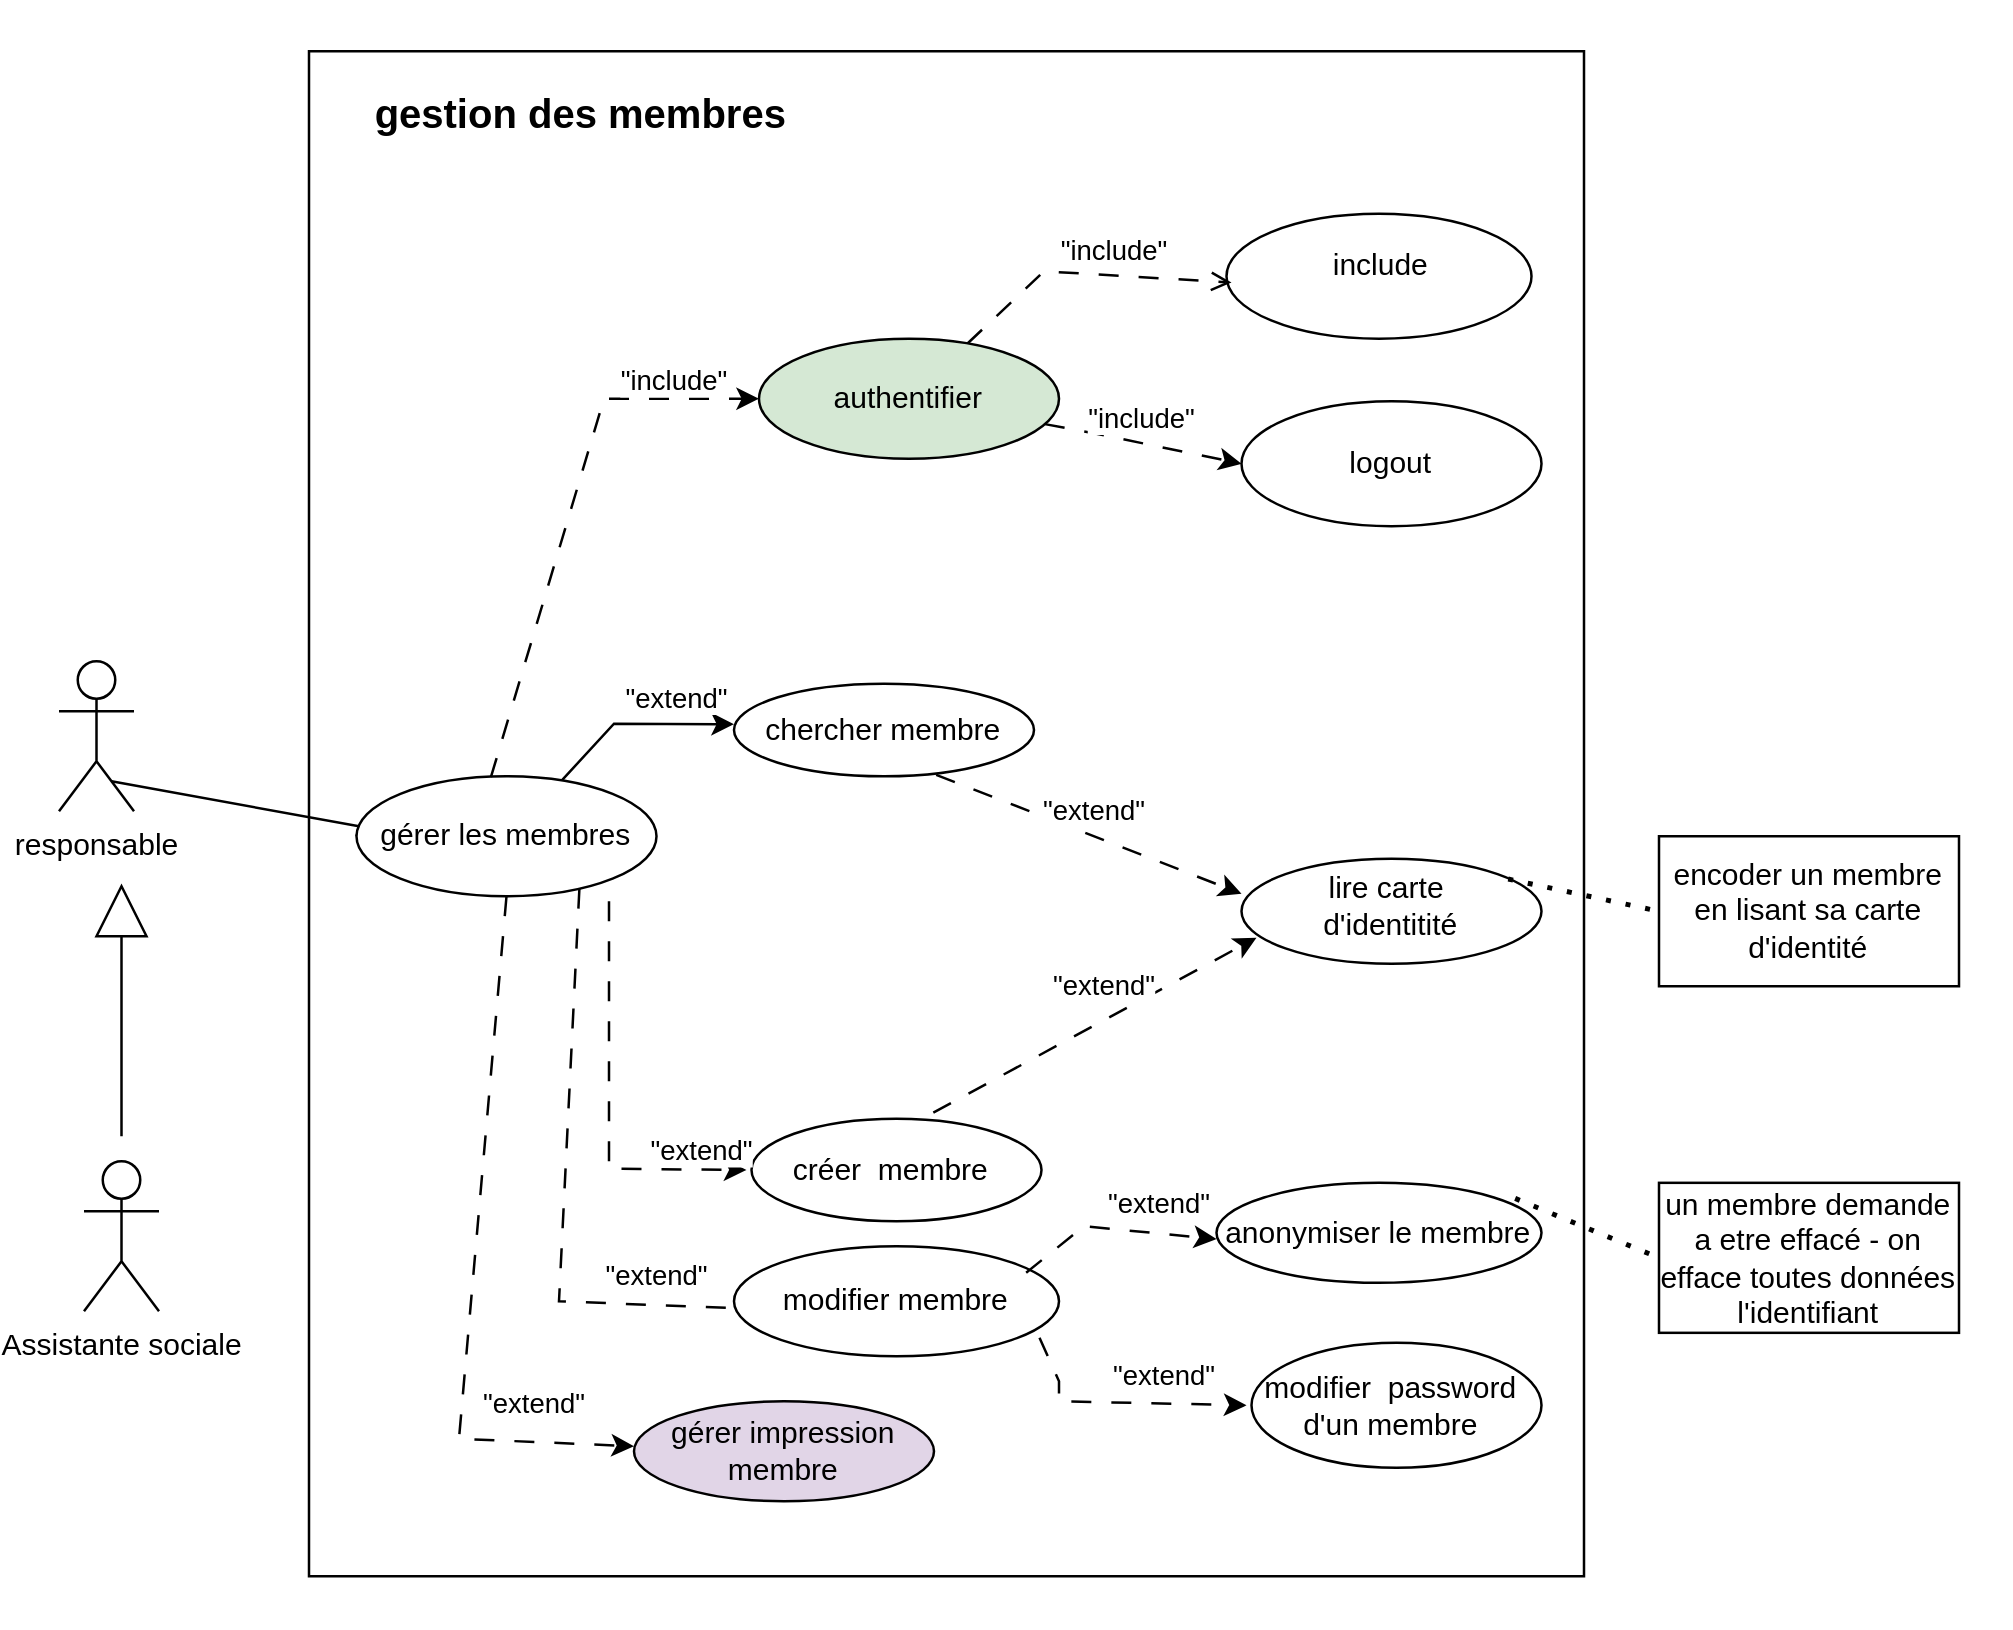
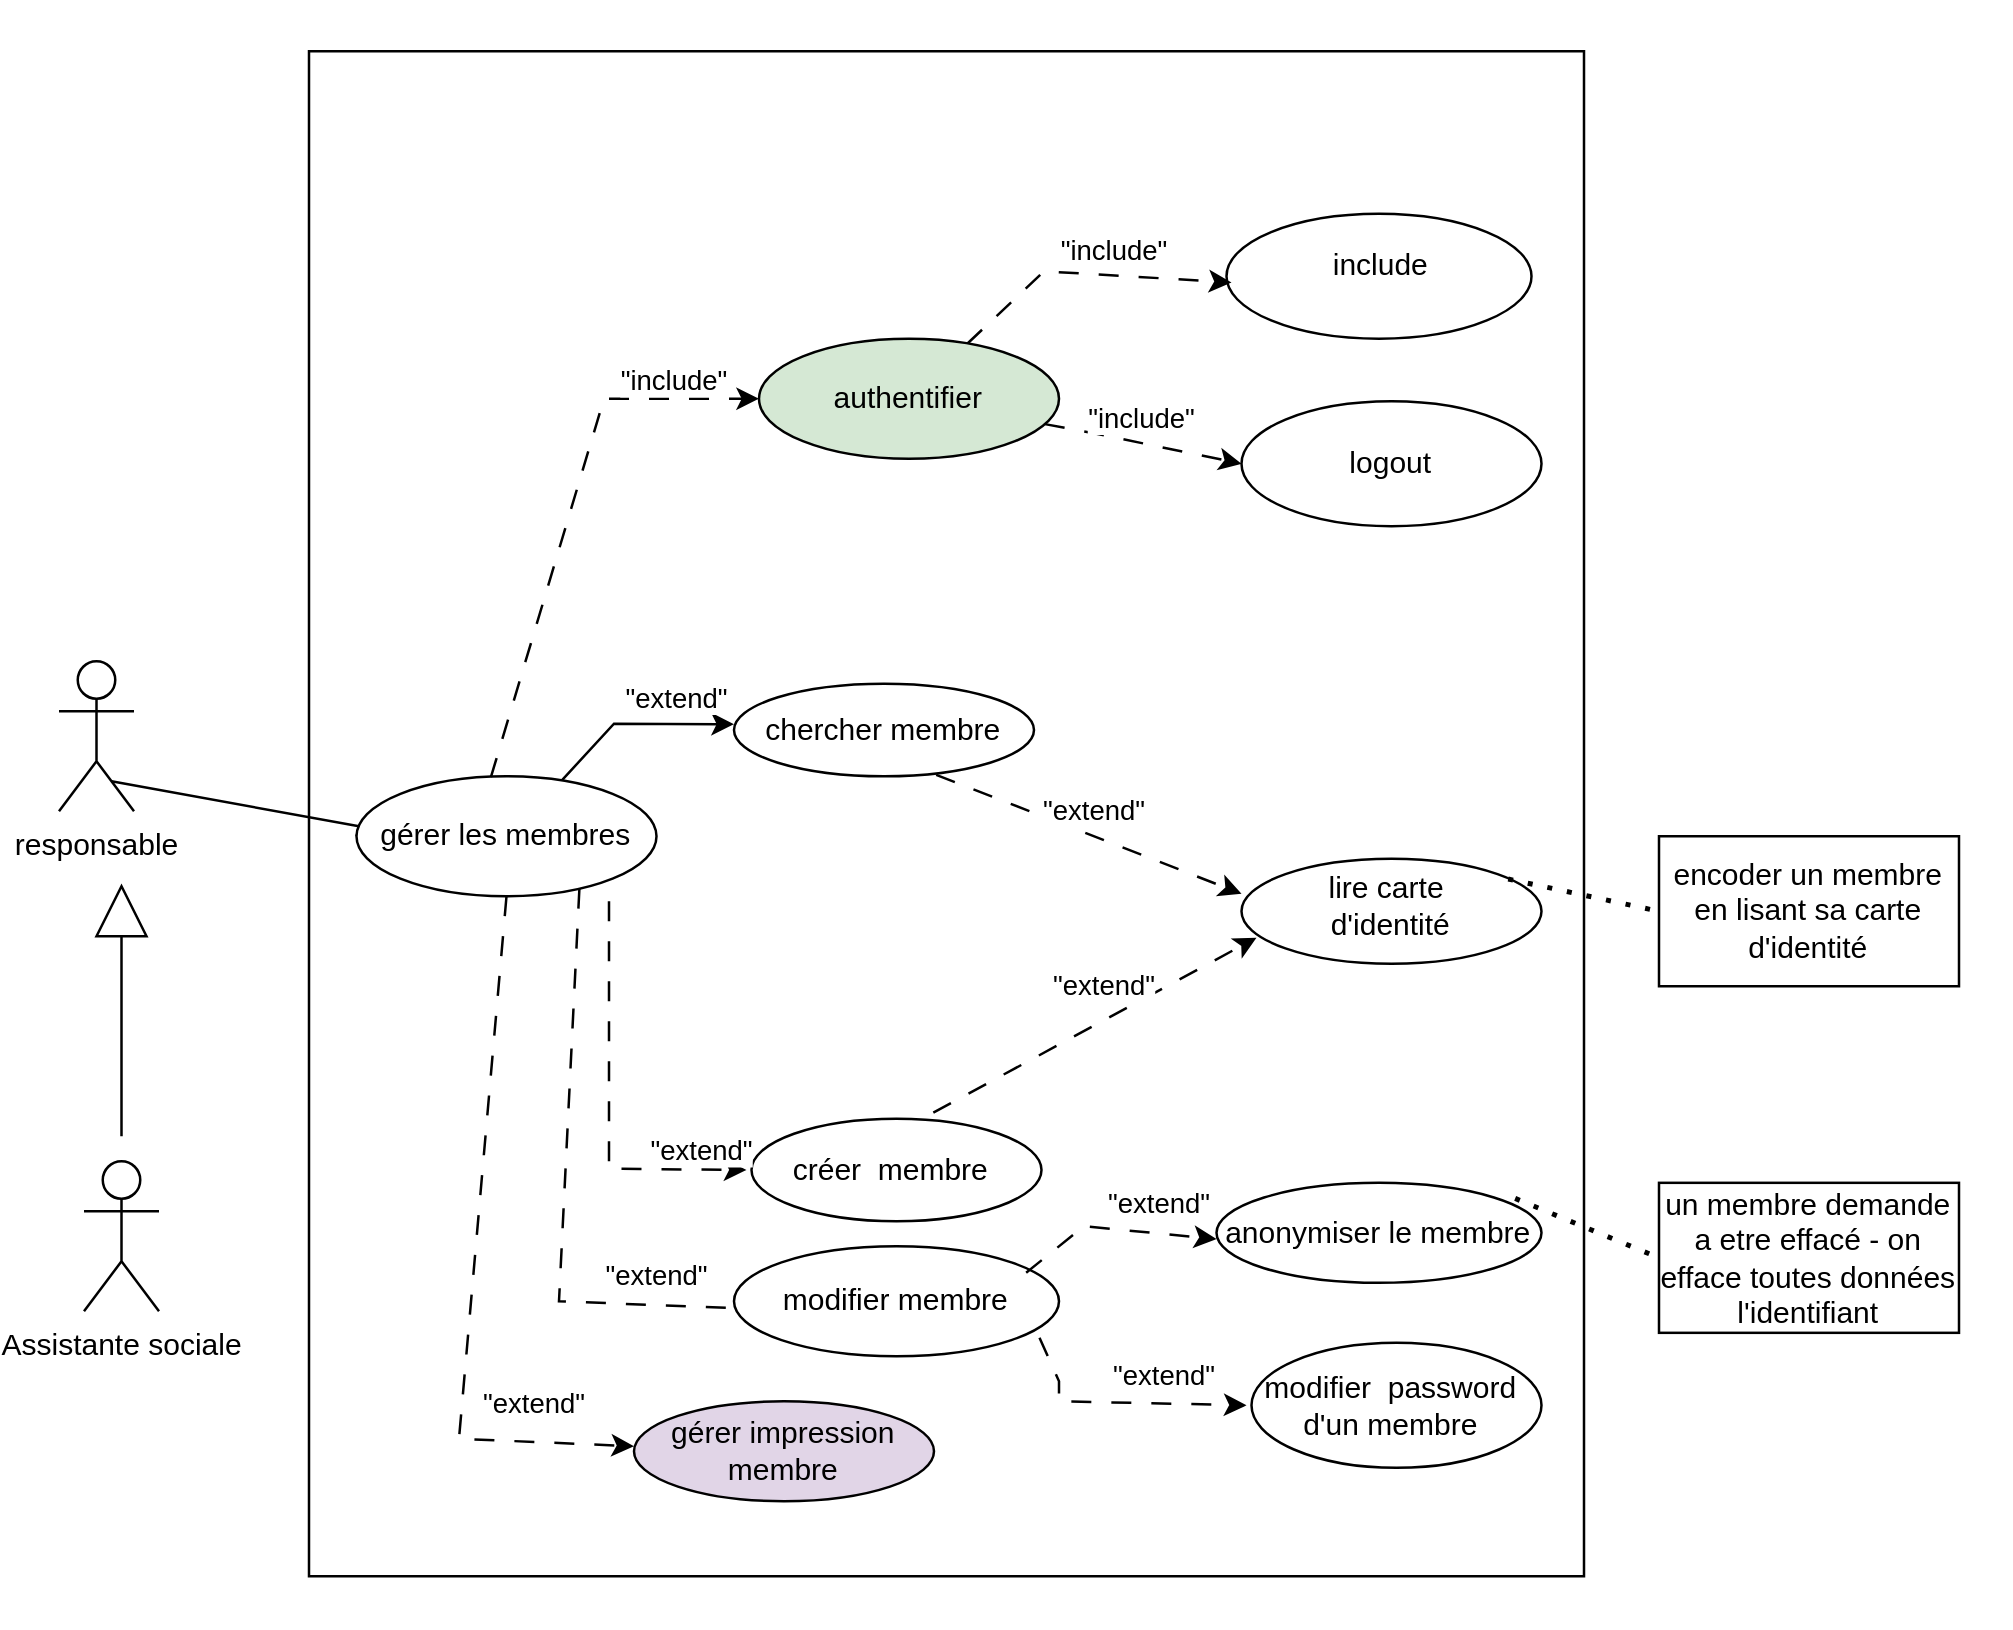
node "gestion des membres": removed
edge "authentifier" -> "include": arrowhead open -> classic
node "lire carte d'identitité": label "lire carte d'identitité" -> "lire carte d'identité"
